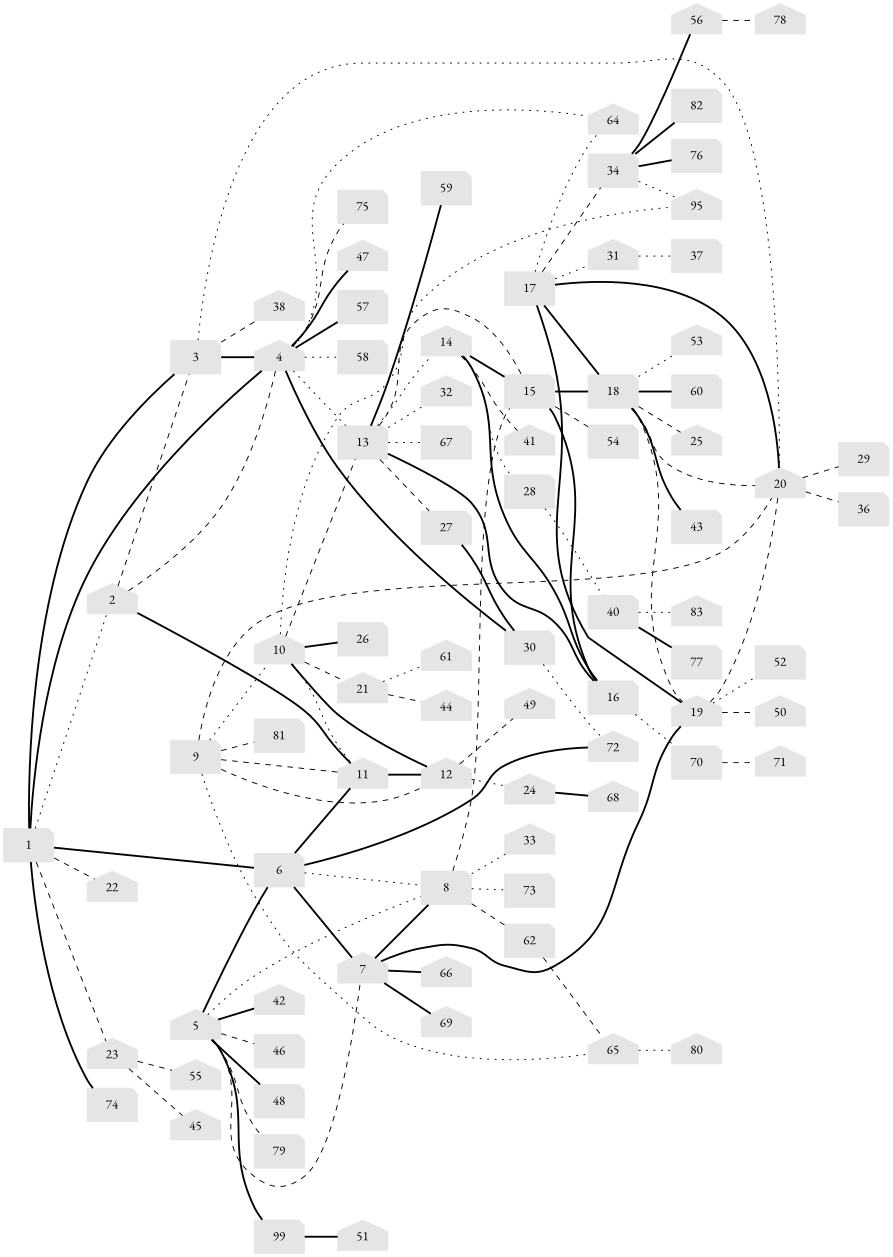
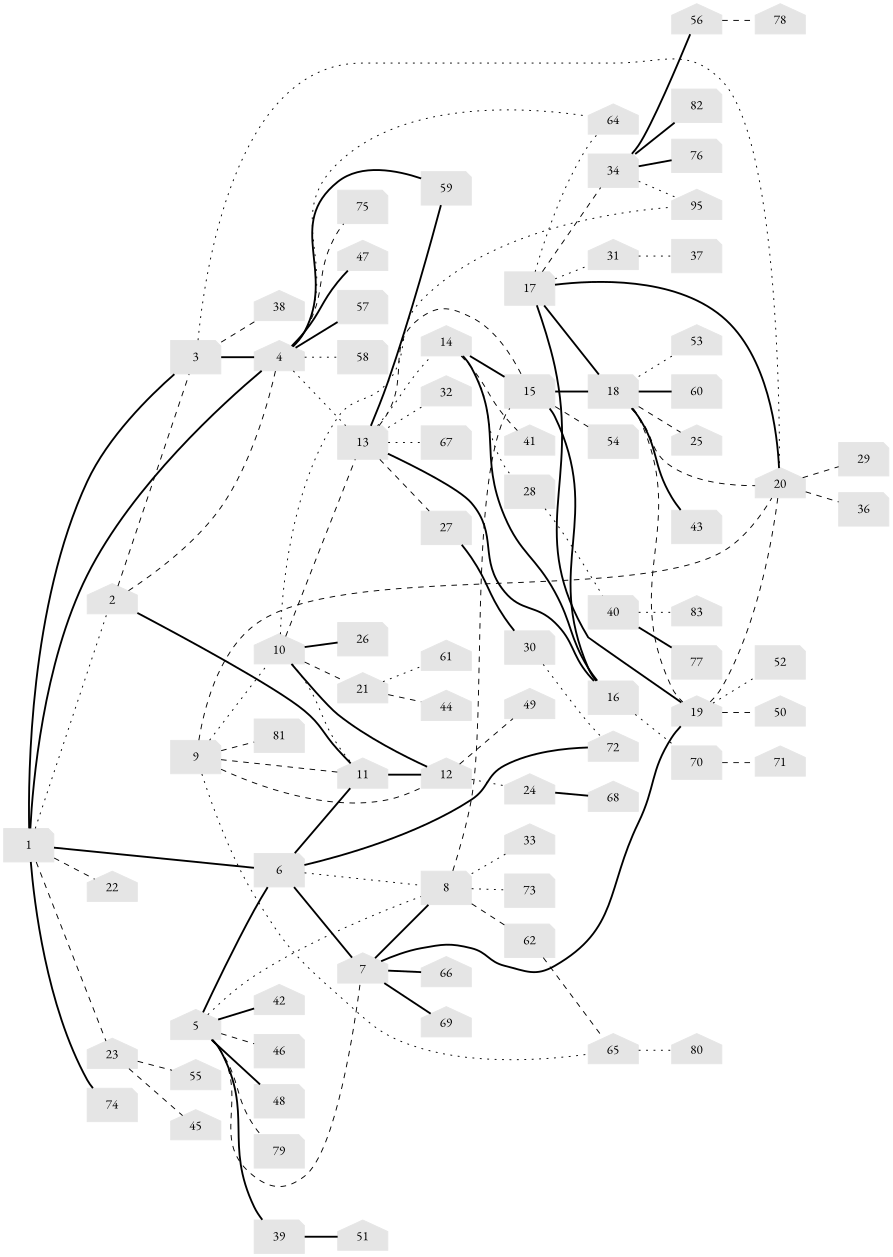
edge "4" -- "30": now "4" -- "59"
node "99": label "99" -> "39"
